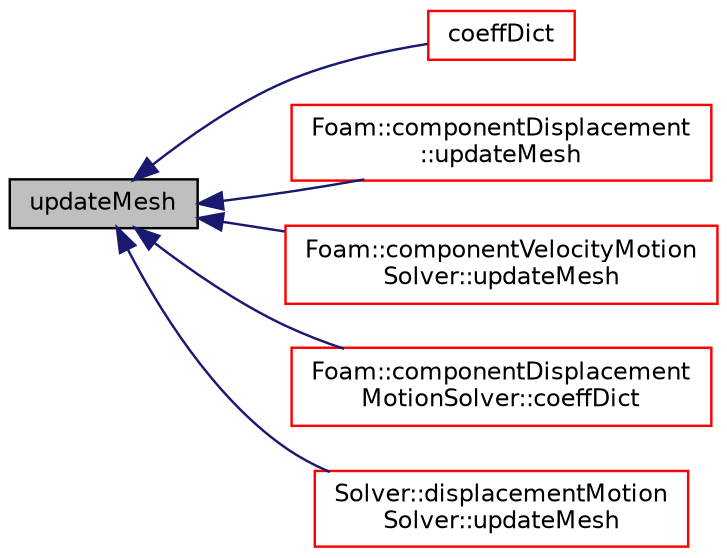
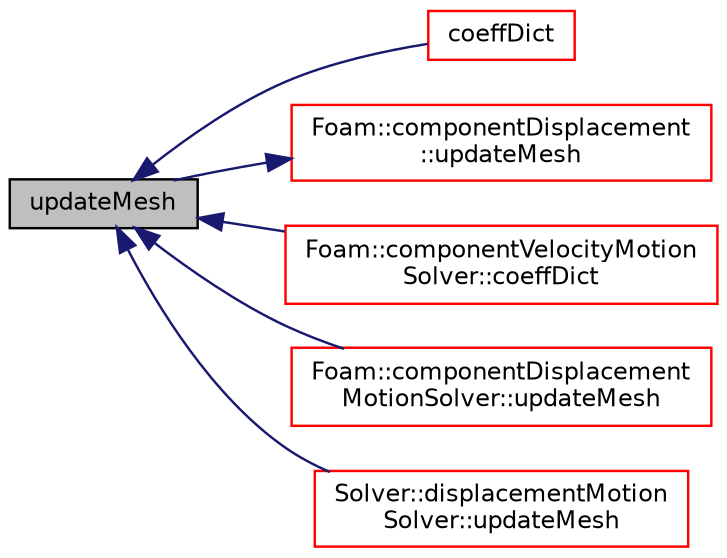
edge "Foam::componentDisplacement ::updateMesh" -> "updateMesh": reversed
node "Foam::componentVelocityMotion Solver::updateMesh": label "Foam::componentVelocityMotion Solver::updateMesh" -> "Foam::componentVelocityMotion Solver::coeffDict"
node "Foam::componentDisplacement MotionSolver::coeffDict": label "Foam::componentDisplacement MotionSolver::coeffDict" -> "Foam::componentDisplacement MotionSolver::updateMesh"
